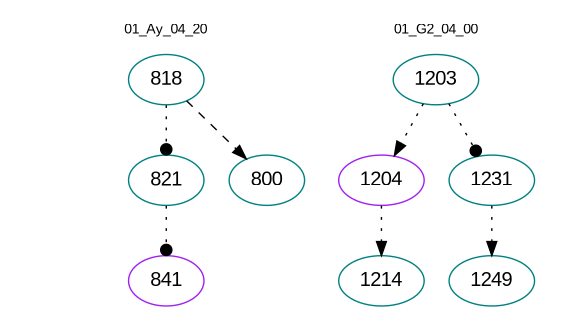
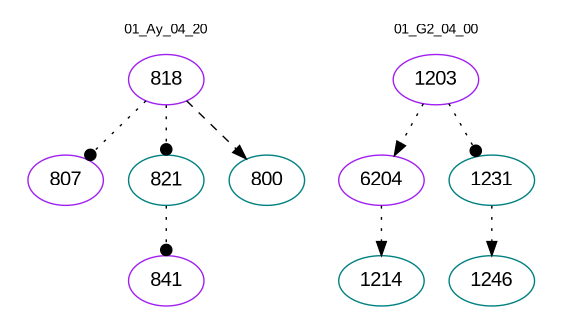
node "818": color teal -> purple
node "1203": color teal -> purple
node "807": added
node "1204": label "1204" -> "6204"
node "1249": label "1249" -> "1246"
